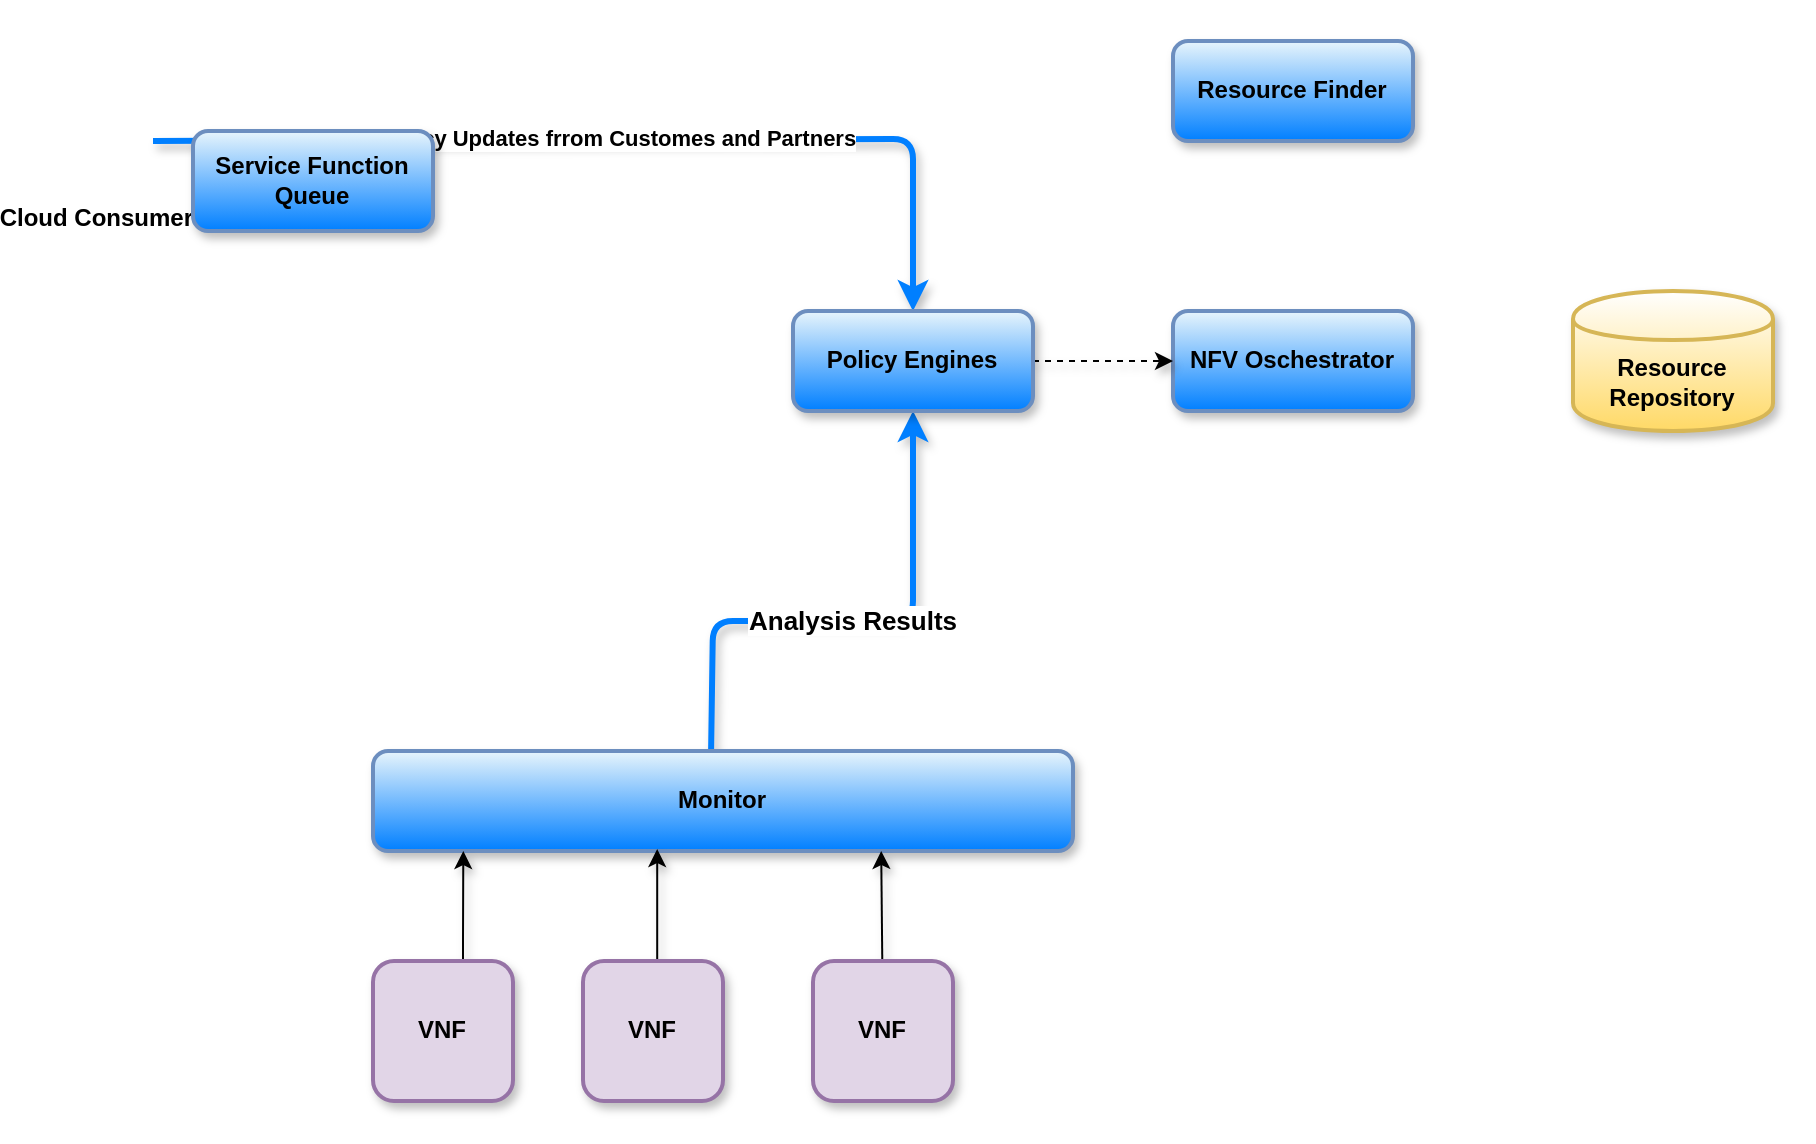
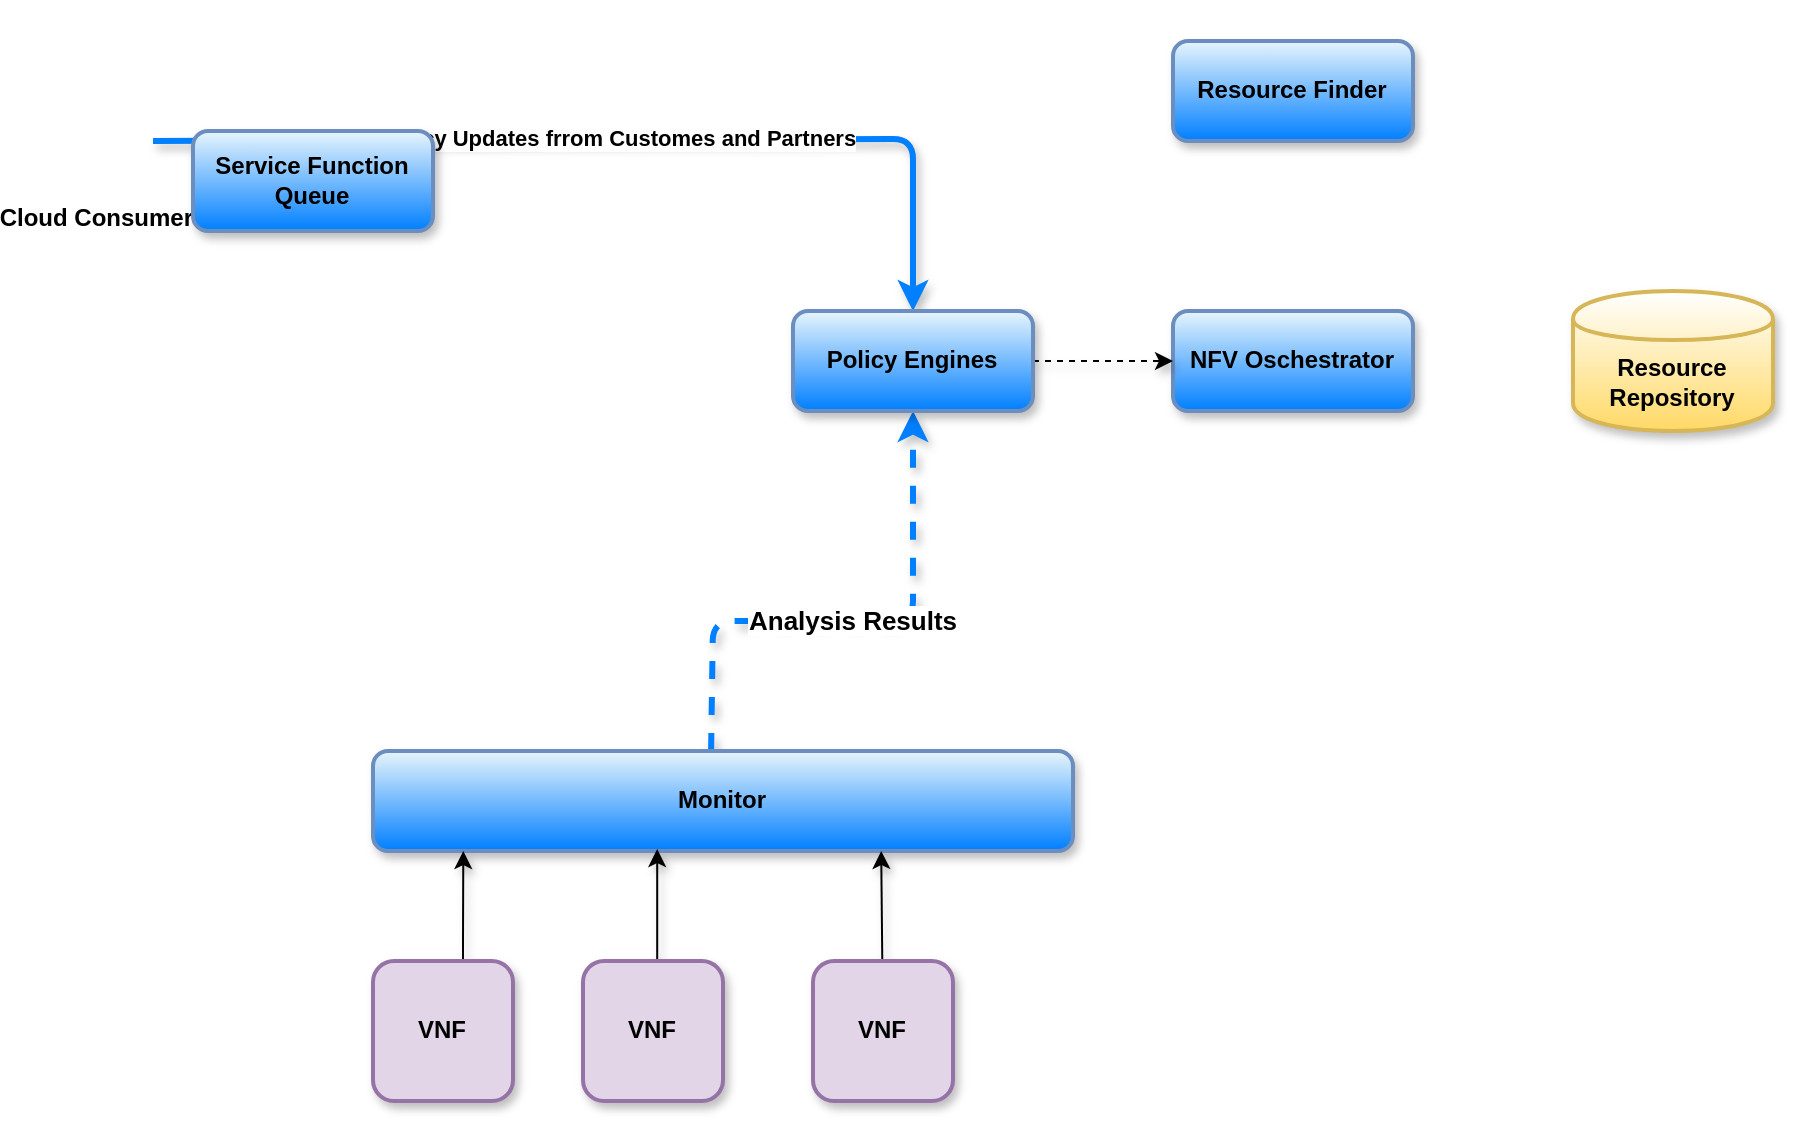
edge "Monitor" -> "Policy Engines": style solid -> dashed
